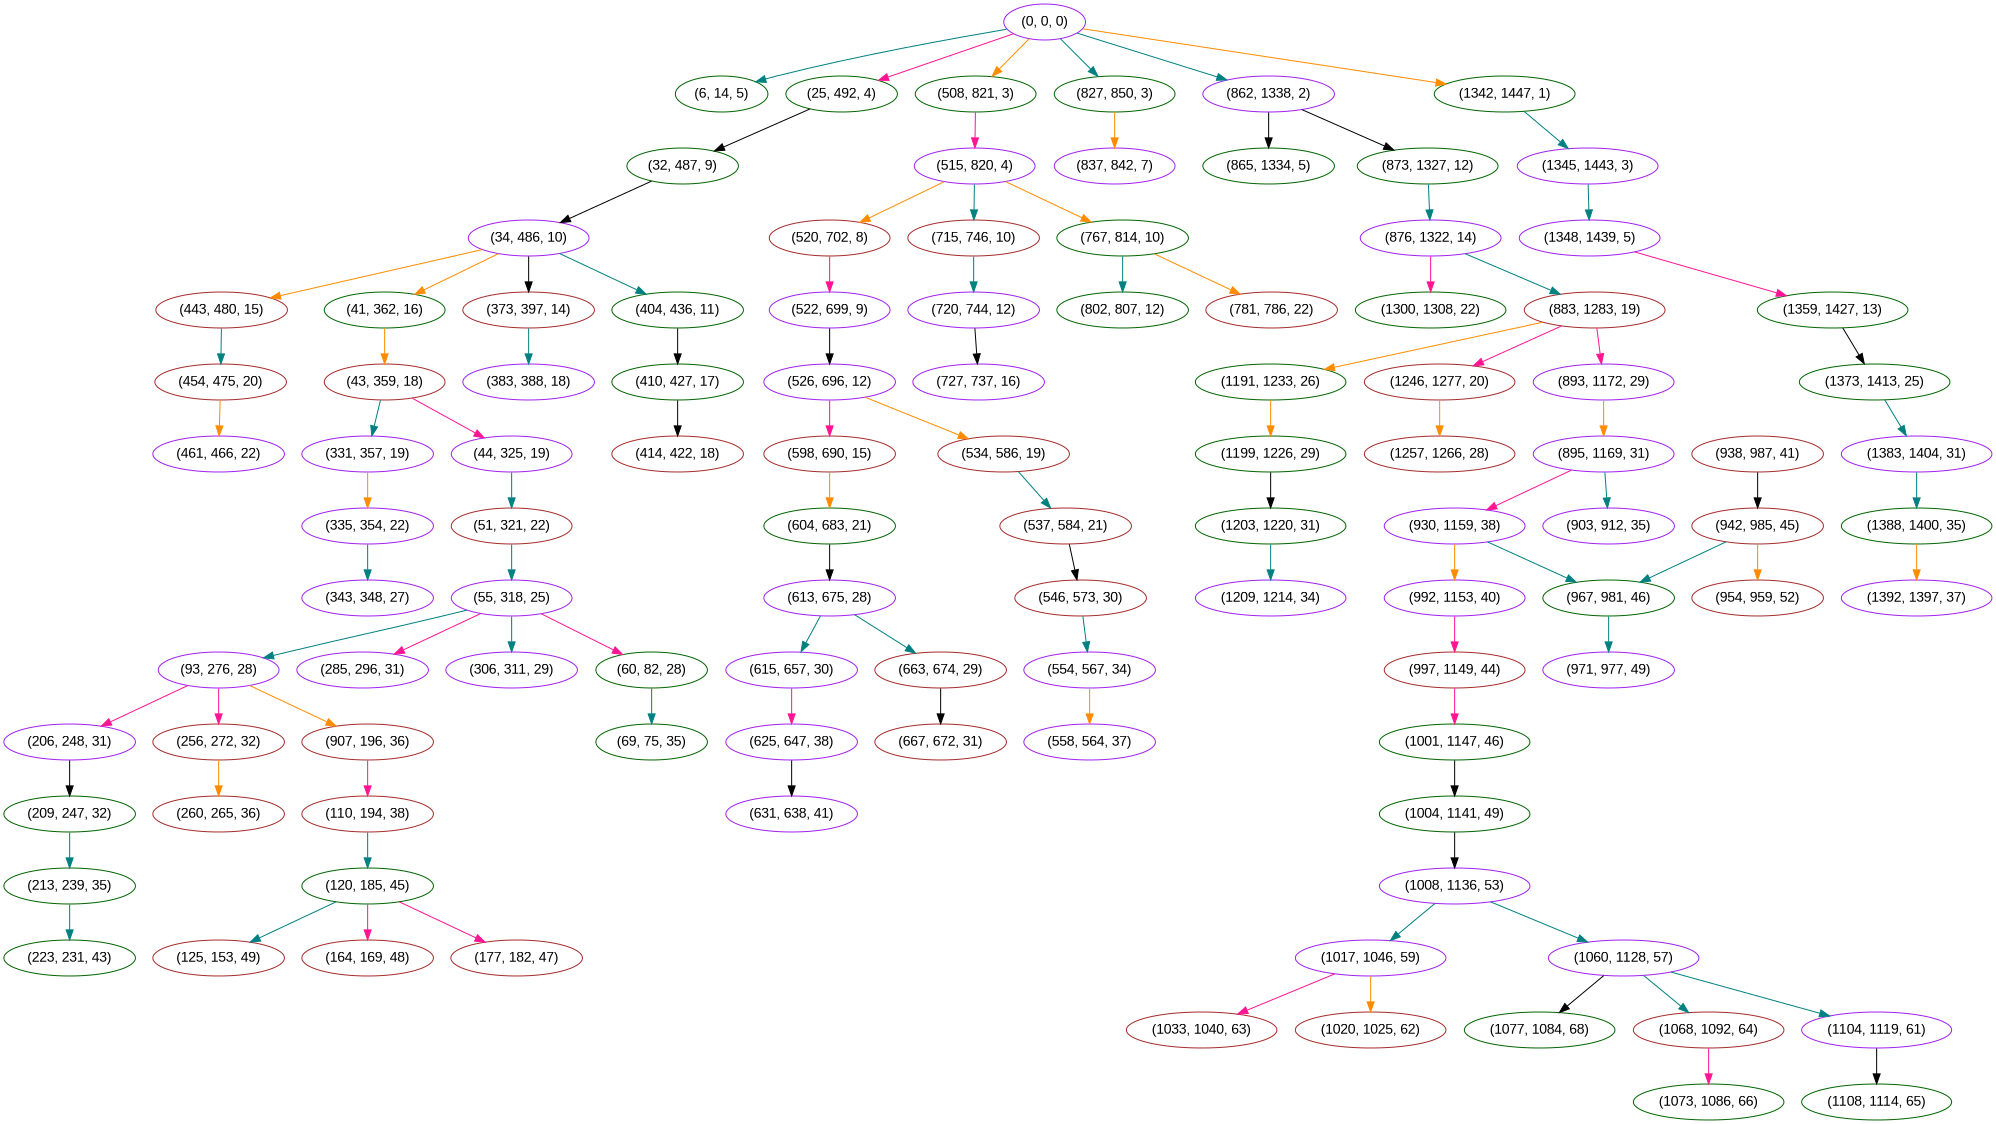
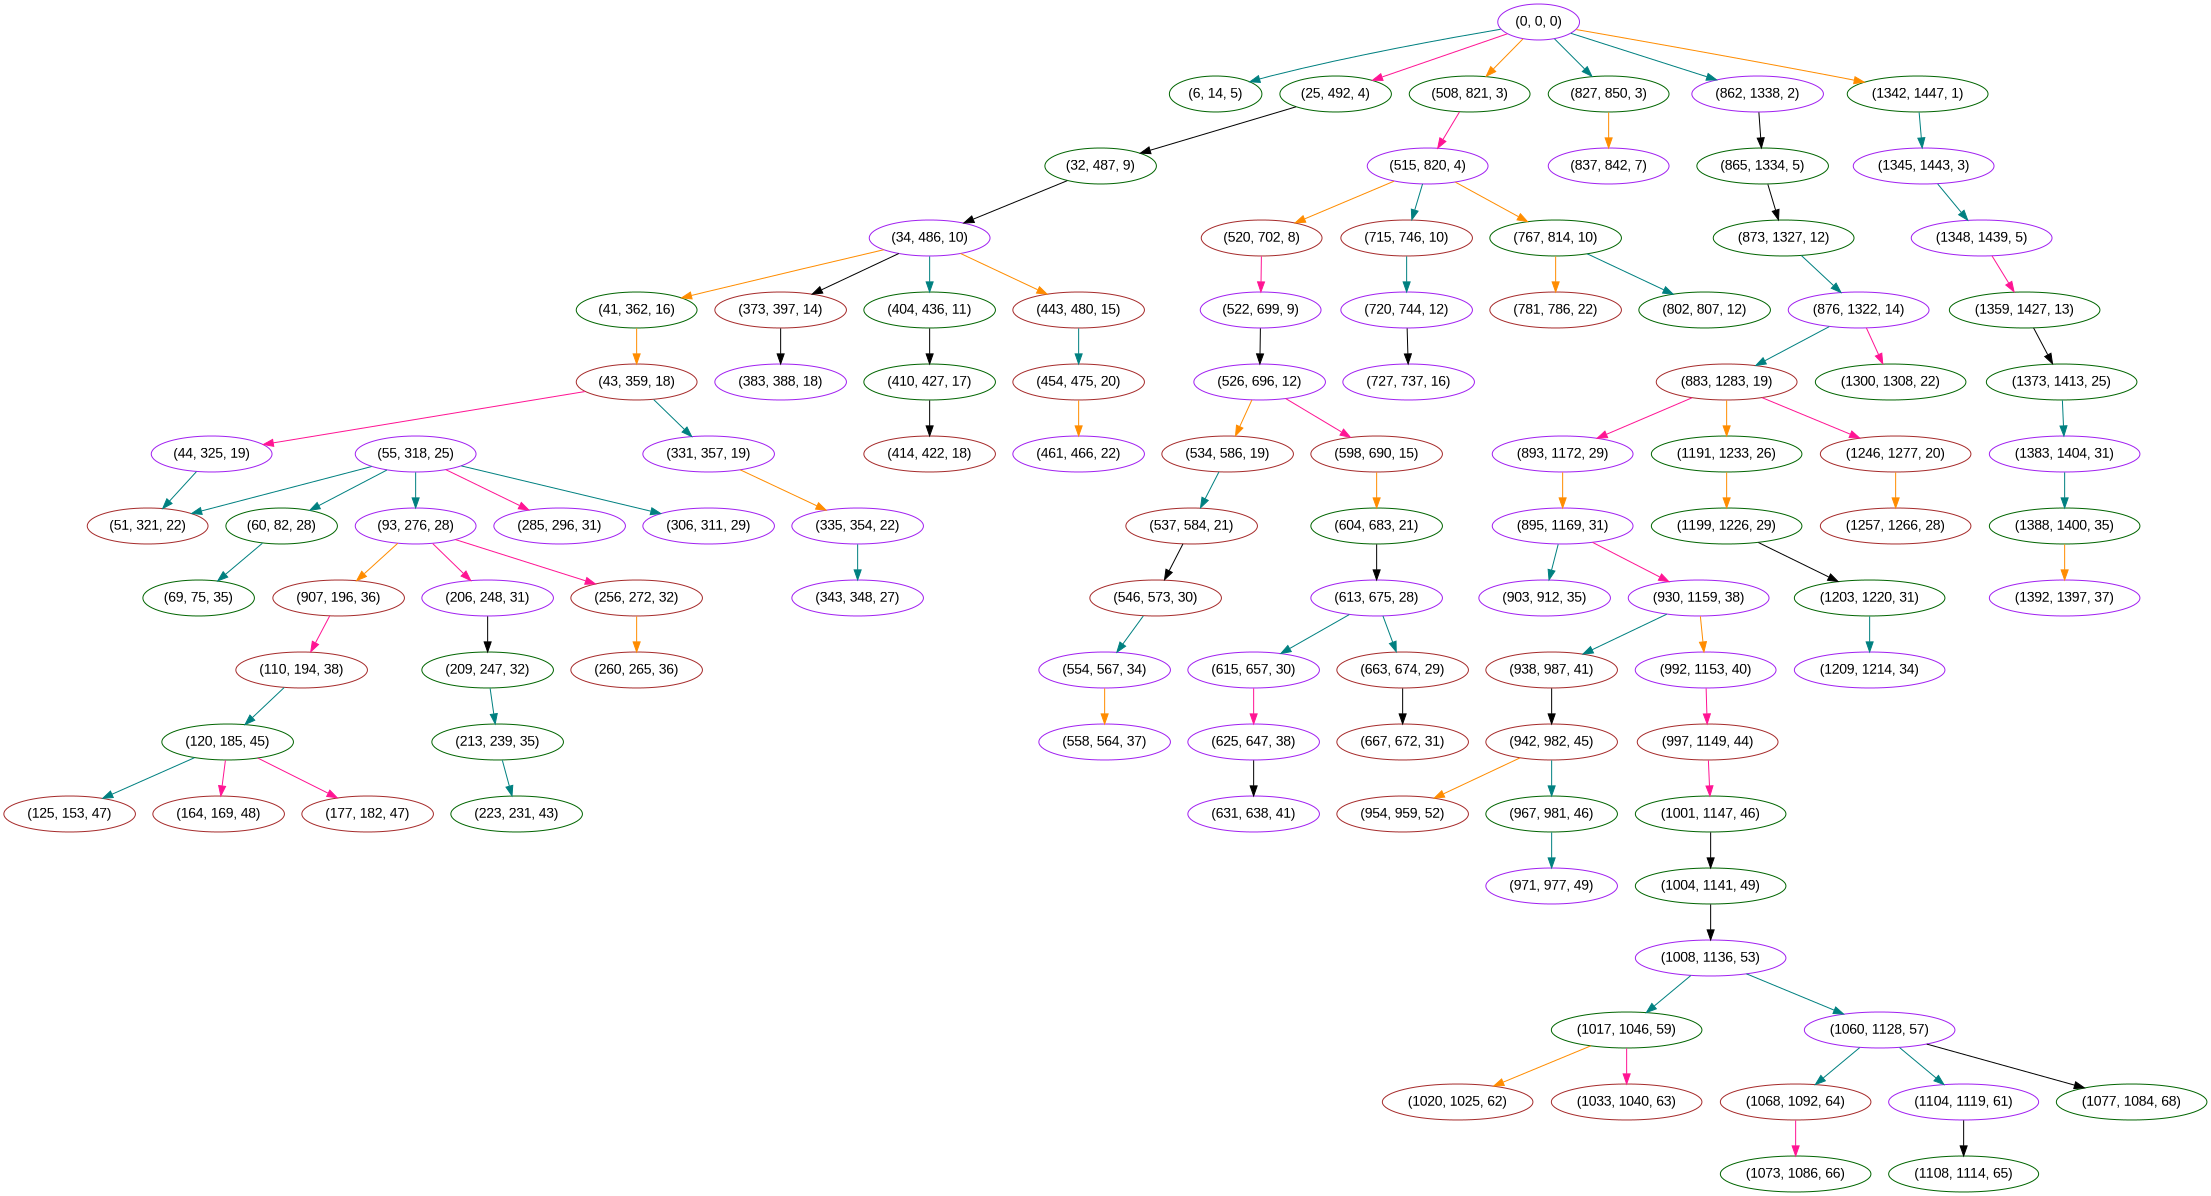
edge "(862, 1338, 2)" -> "(873, 1327, 12)": now "(865, 1334, 5)" -> "(873, 1327, 12)"
edge "(373, 397, 14)" -> "(383, 388, 18)": color teal -> black
node "(942, 985, 45)": label "(942, 985, 45)" -> "(942, 982, 45)"
edge "(51, 321, 22)" -> "(55, 318, 25)": reversed
edge "(930, 1159, 38)" -> "(967, 981, 46)": now "(930, 1159, 38)" -> "(938, 987, 41)"
edge "(55, 318, 25)" -> "(60, 82, 28)": color deeppink -> teal
node "(125, 153, 49)": label "(125, 153, 49)" -> "(125, 153, 47)"
node "(1017, 1046, 59)": color purple -> darkgreen
